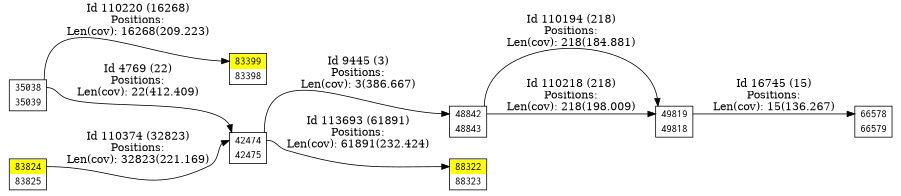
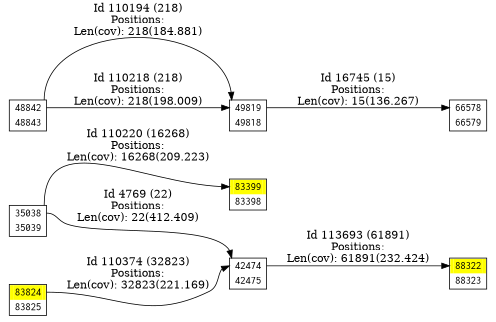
edge "42474" -> "48842": removed, label "Id 9445 (3) Positions: Len(cov): 3(386.667)"
